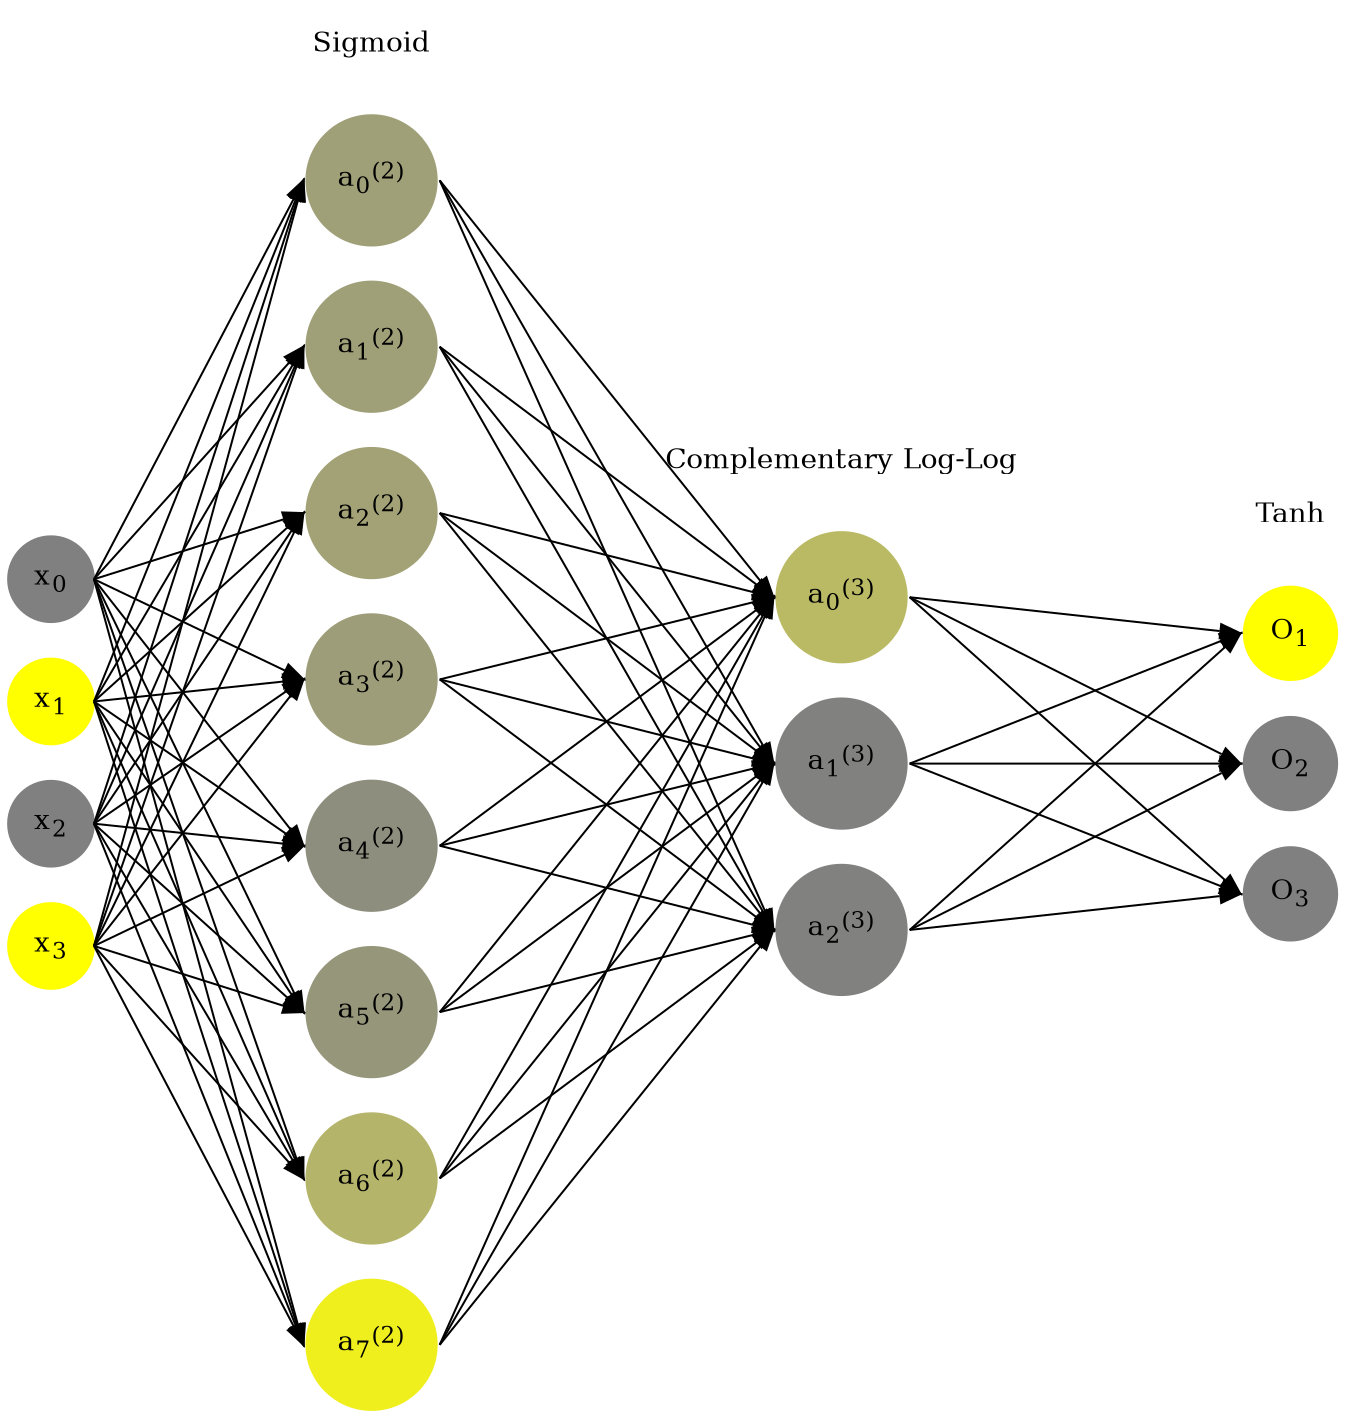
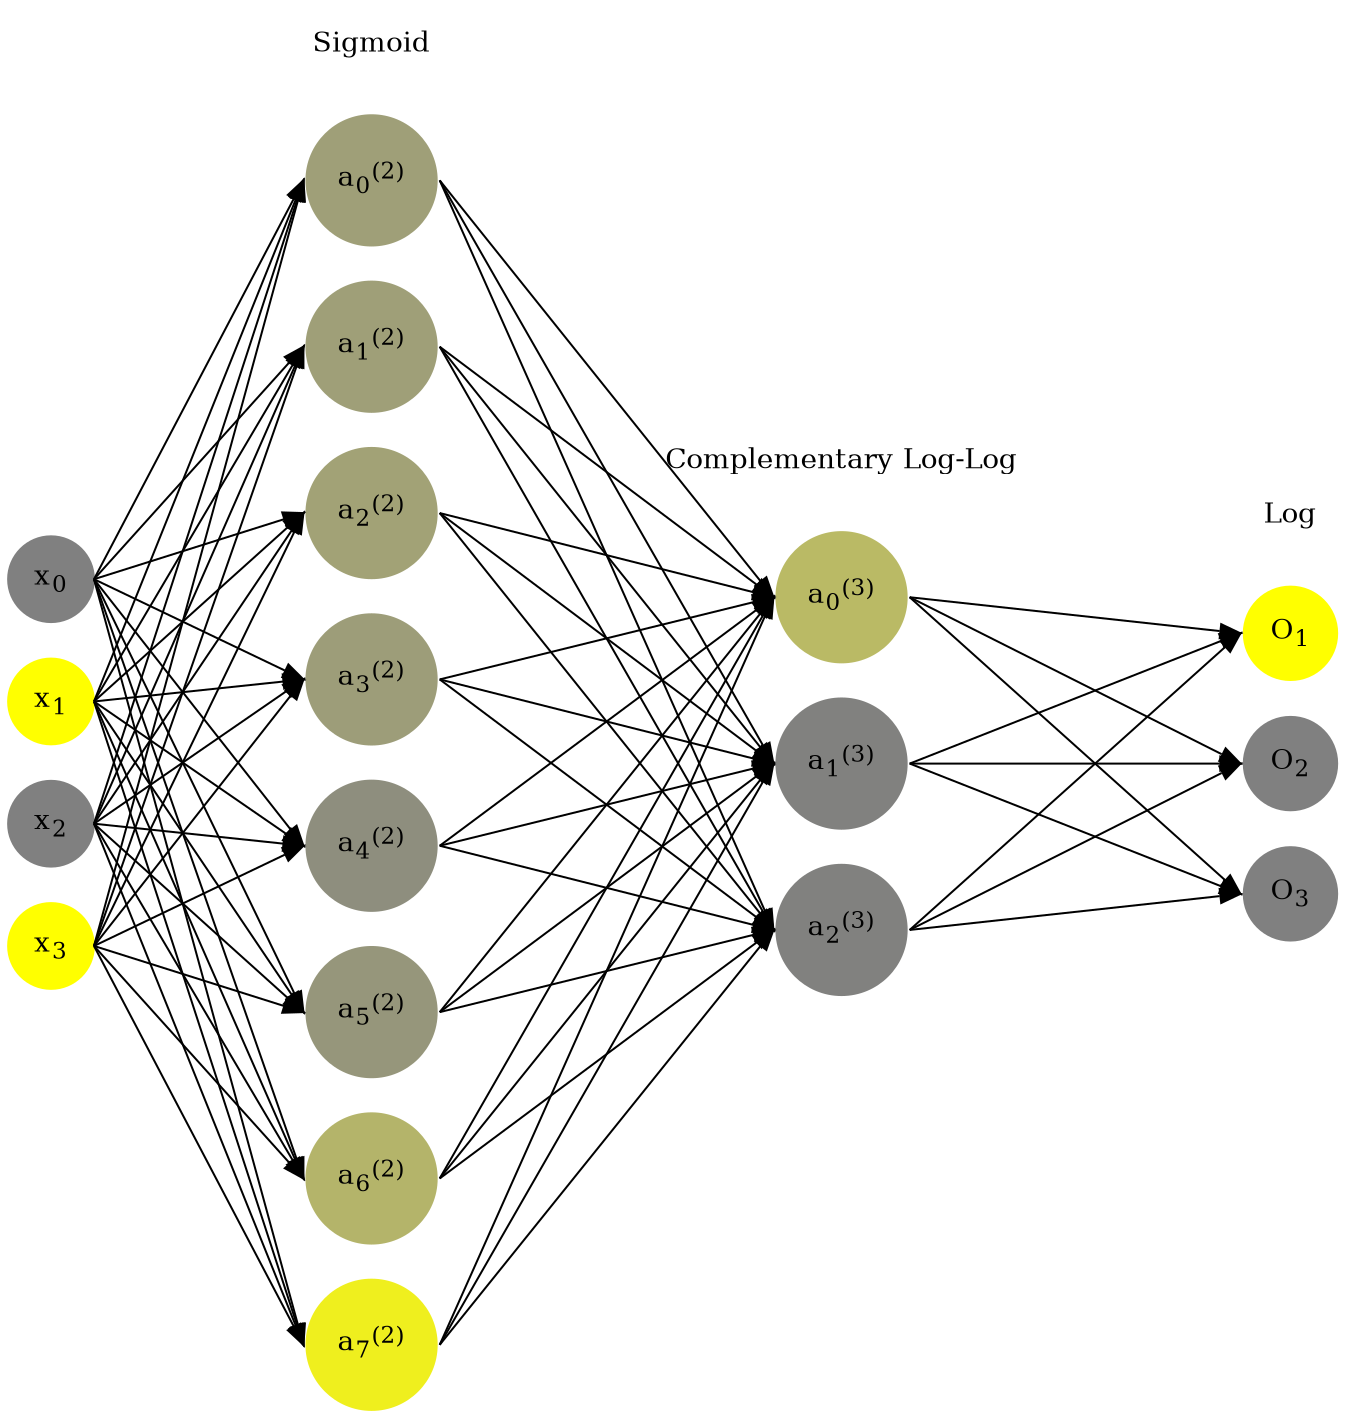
node "Tanh": label "Tanh" -> "Log"
